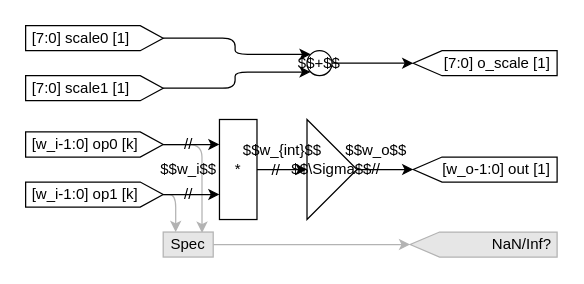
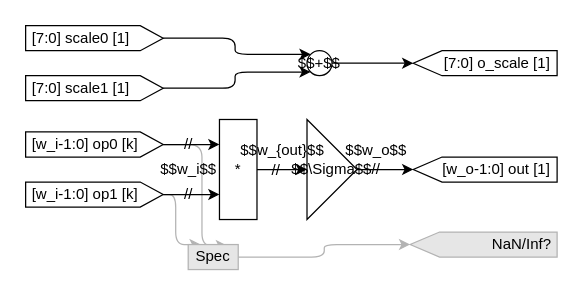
node "$$w_{int}$$": label "$$w_{int}$$" -> "$$w_{out}$$"
node "Spec": moved (188, 244) -> (213, 257)
